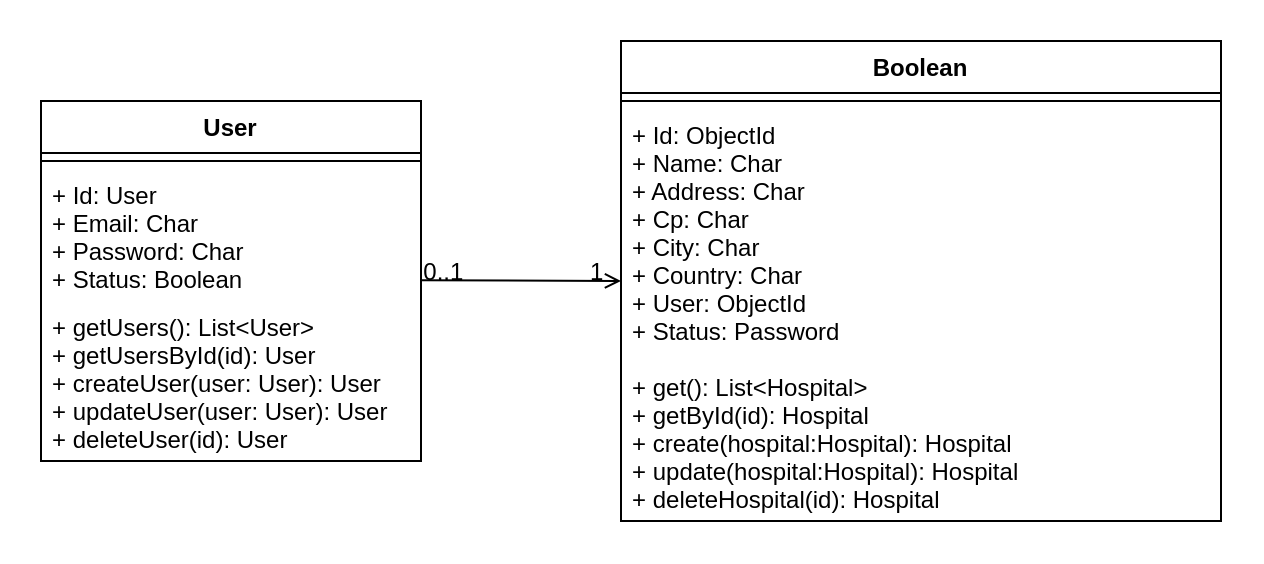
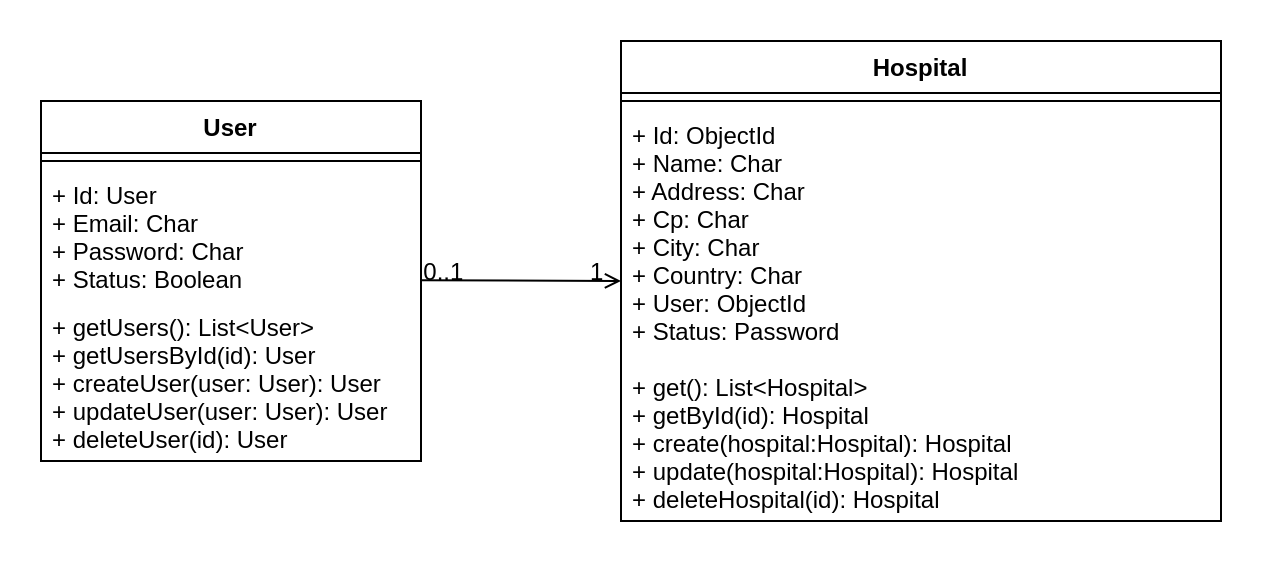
node "Boolean": label "Boolean" -> "Hospital"
